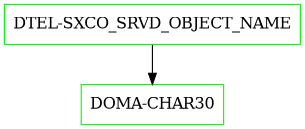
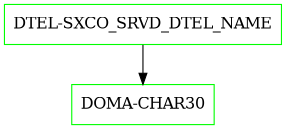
node "DTEL-SXCO_SRVD_OBJECT_NAME": label "DTEL-SXCO_SRVD_OBJECT_NAME" -> "DTEL-SXCO_SRVD_DTEL_NAME"
